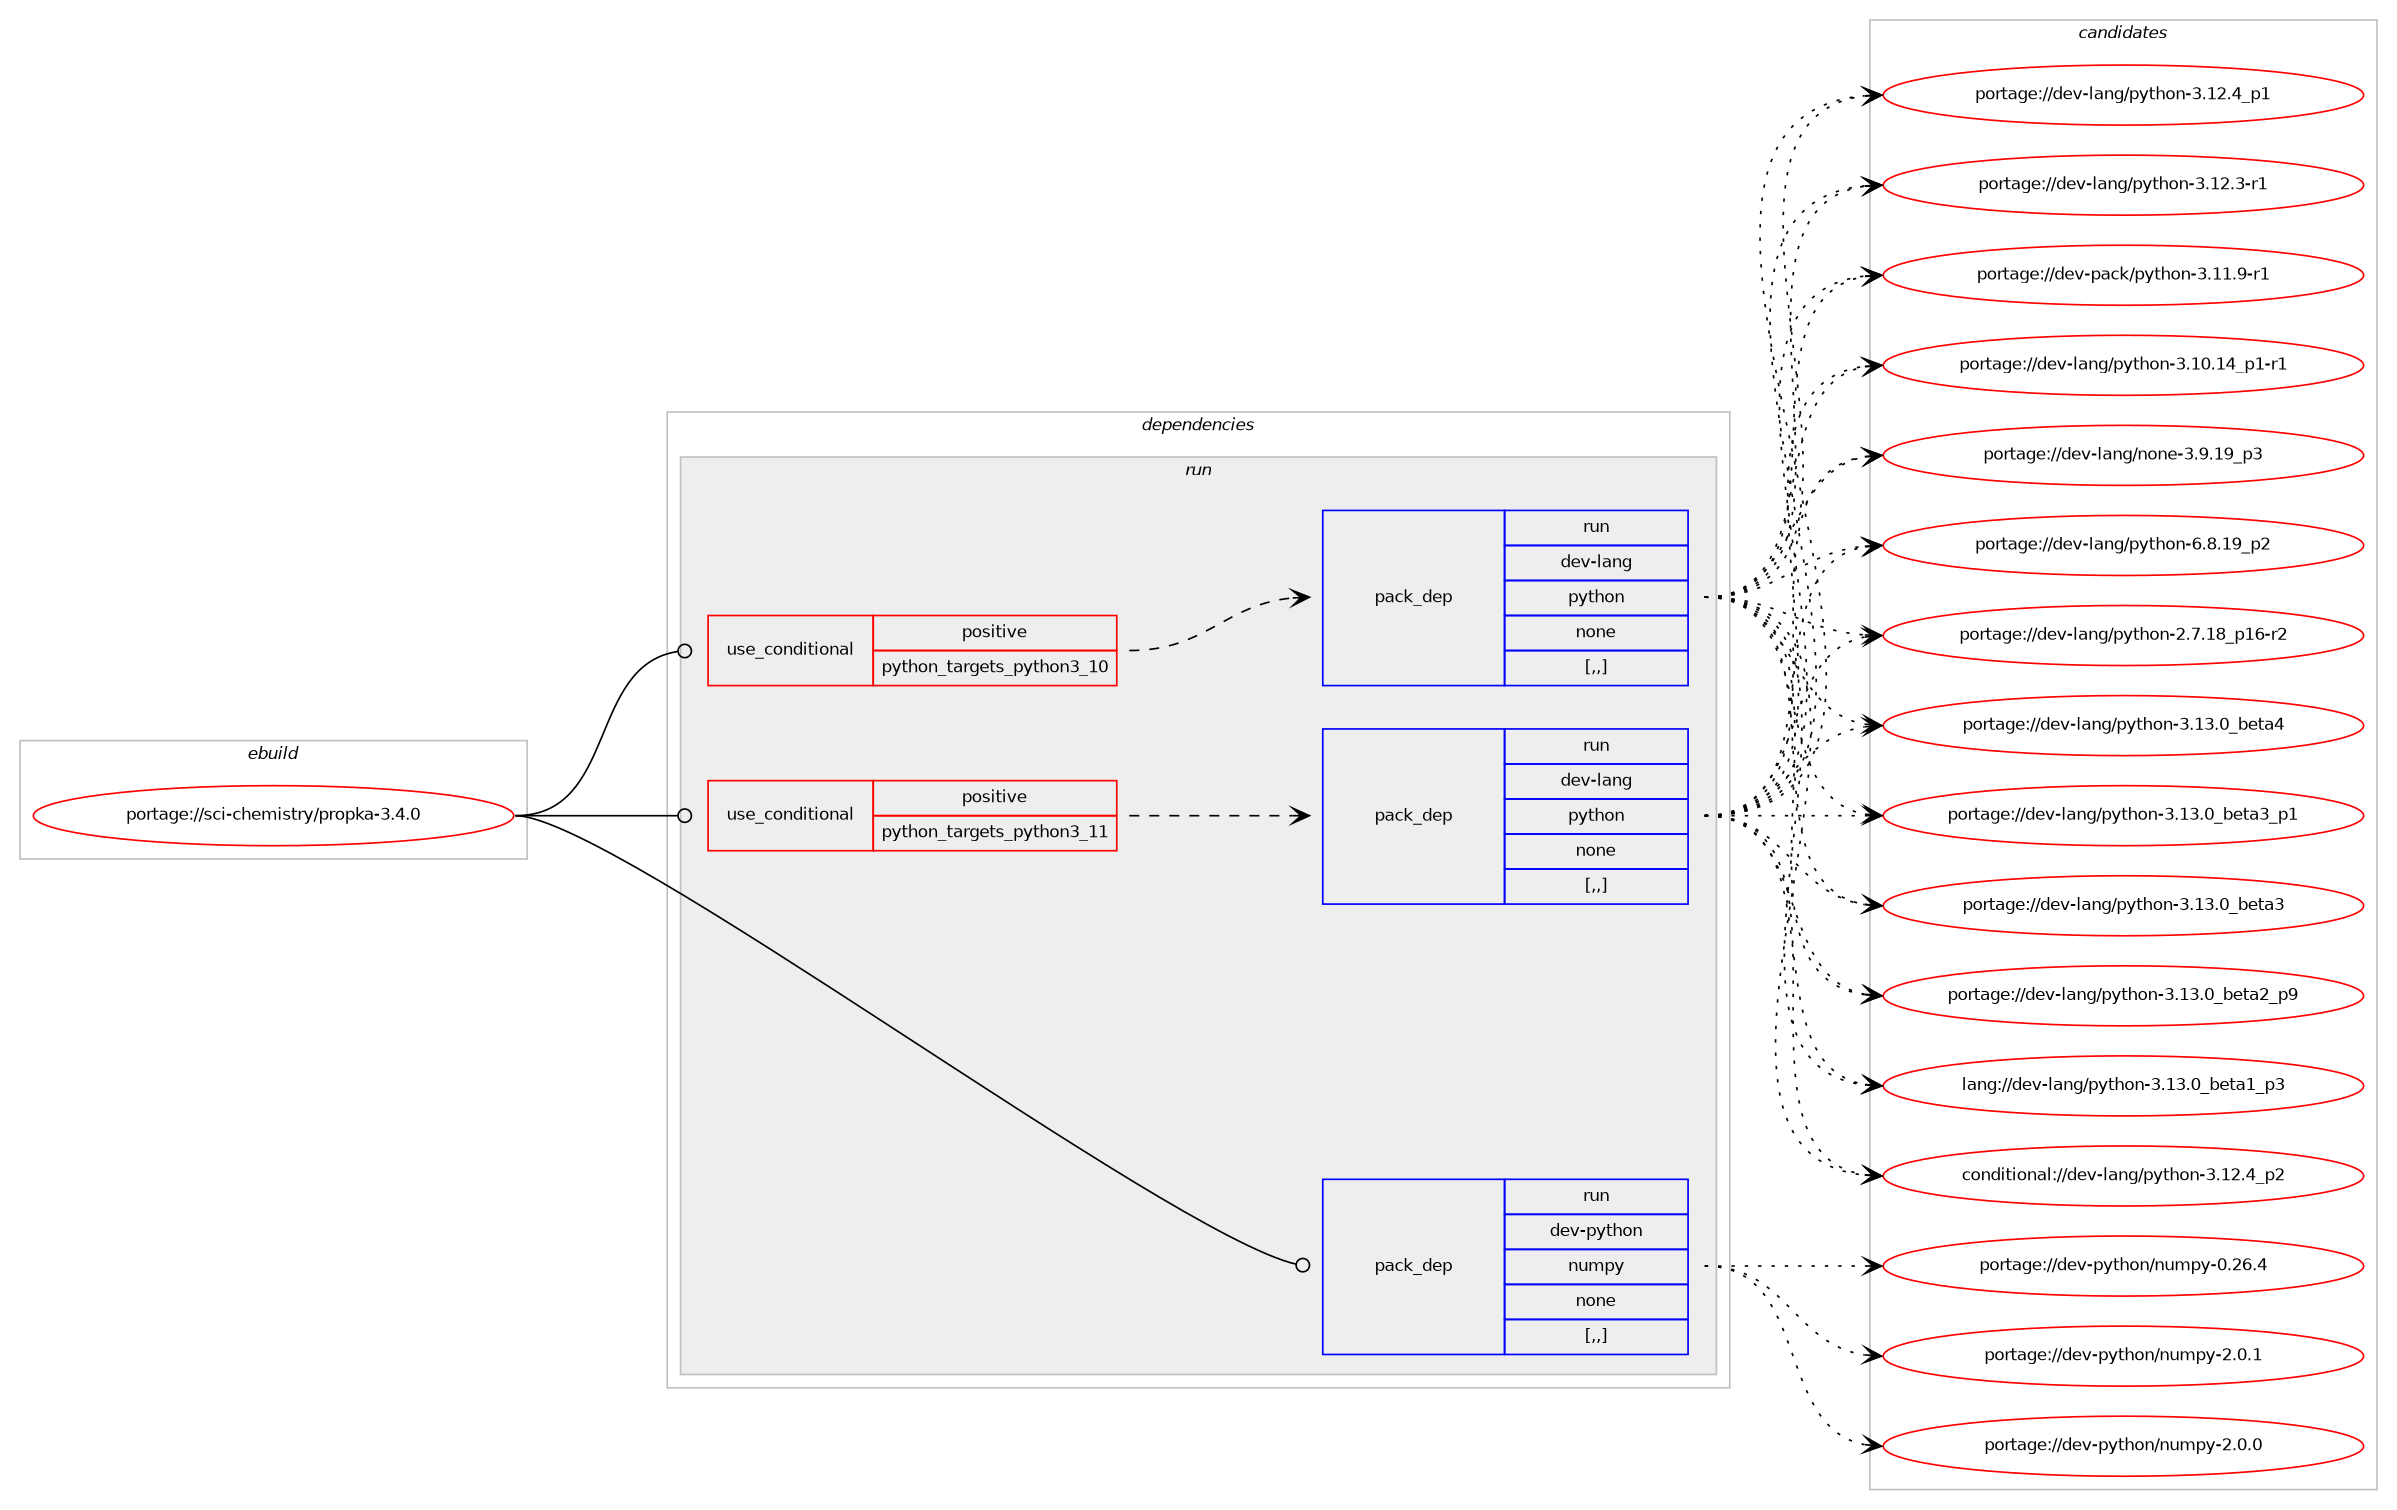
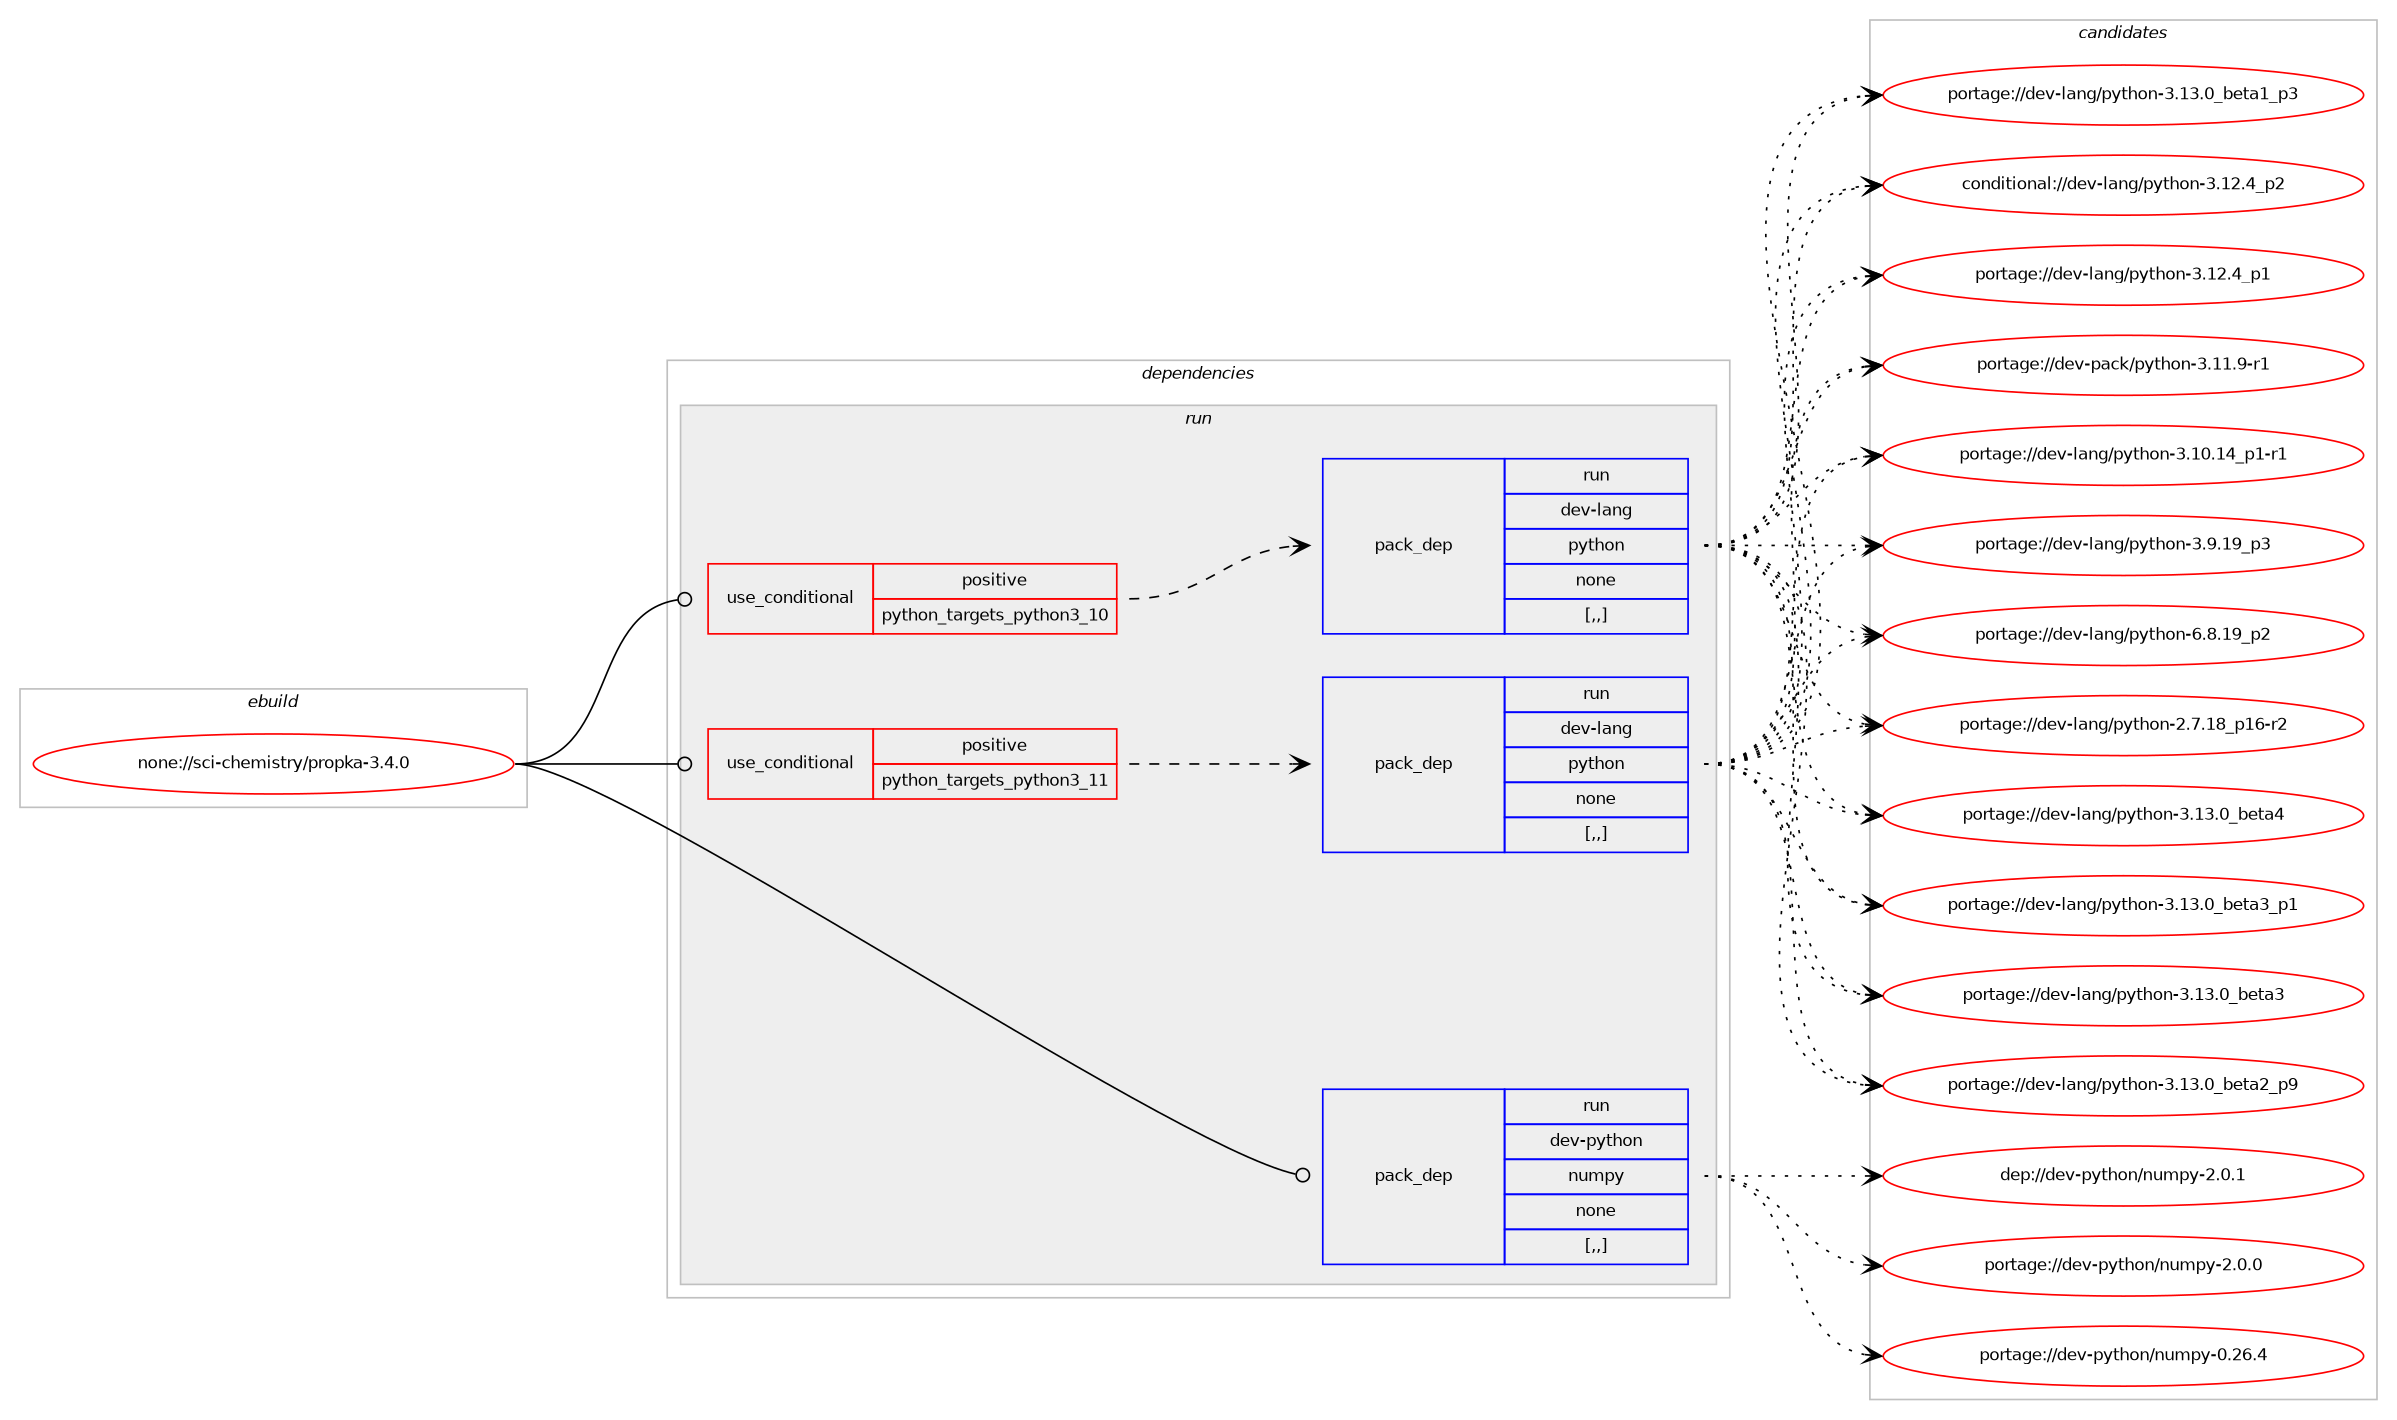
node "portage://dev-lang/python-3.12.3-r1": removed
node "portage://dev-lang/none-3.9.19_p3": label "portage://dev-lang/none-3.9.19_p3" -> "portage://dev-lang/python-3.9.19_p3"
node "portage://sci-chemistry/propka-3.4.0": label "portage://sci-chemistry/propka-3.4.0" -> "none://sci-chemistry/propka-3.4.0"
node "lang://dev-lang/python-3.13.0_beta1_p3": label "lang://dev-lang/python-3.13.0_beta1_p3" -> "portage://dev-lang/python-3.13.0_beta1_p3"
node "portage://dev-python/numpy-2.0.1": label "portage://dev-python/numpy-2.0.1" -> "dep://dev-python/numpy-2.0.1"
